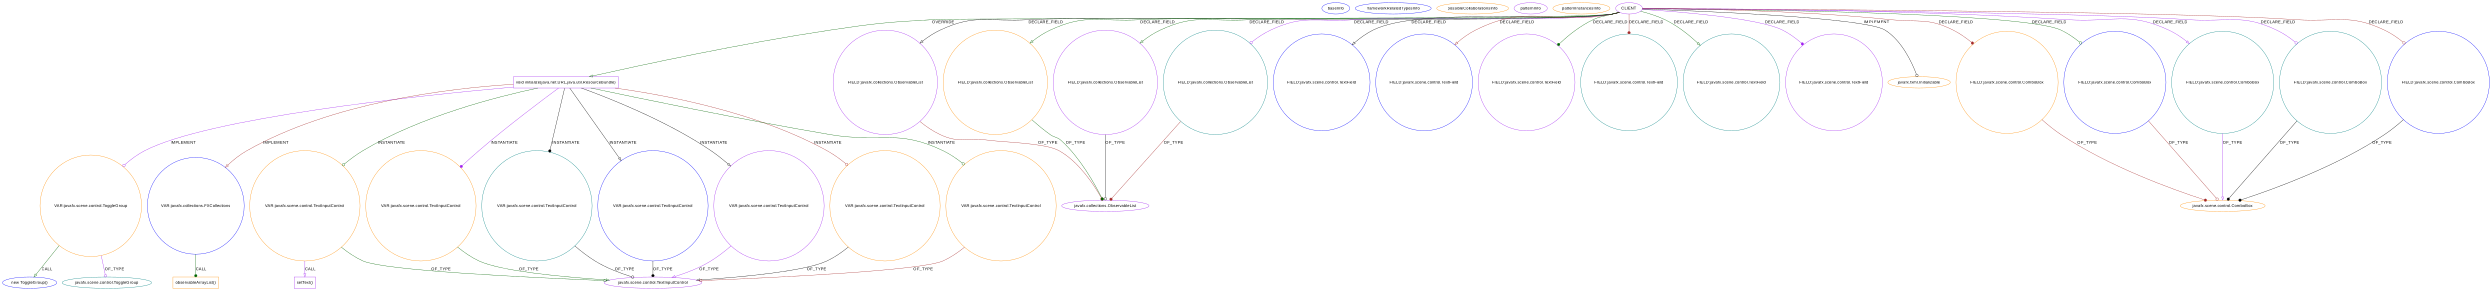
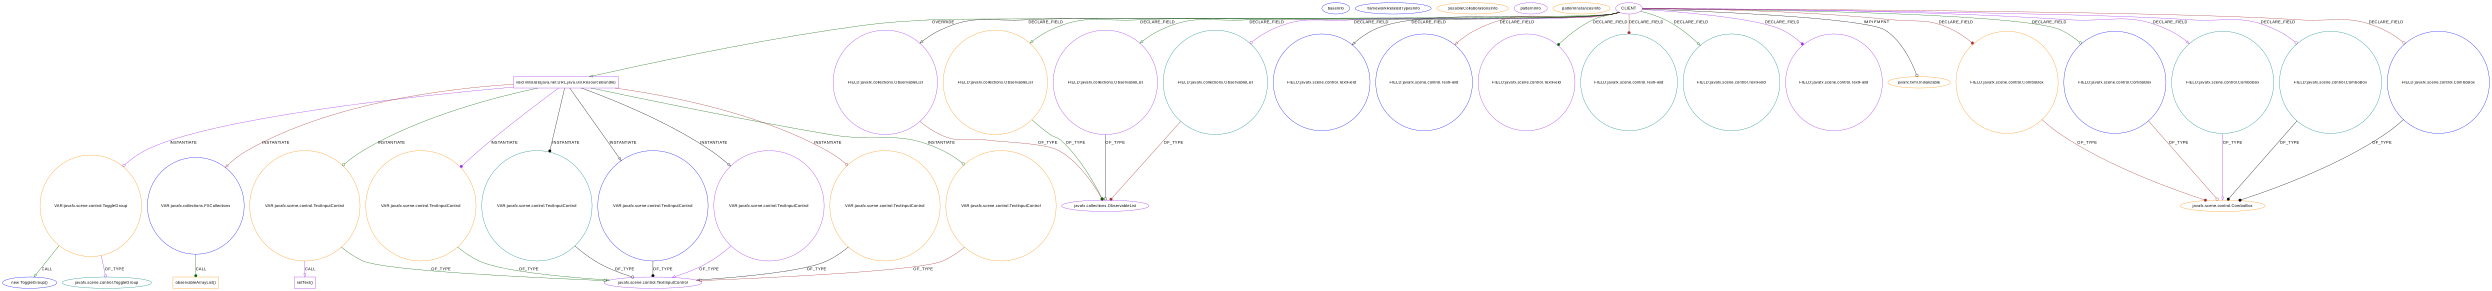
edge "void initialize(java.net.URL,java.util.ResourceBundle)" -> "VAR:javafx.scene.control.ToggleGroup": label "IMPLEMENT" -> "INSTANTIATE"
edge "void initialize(java.net.URL,java.util.ResourceBundle)" -> "VAR:javafx.collections.FXCollections": label "IMPLEMENT" -> "INSTANTIATE"
